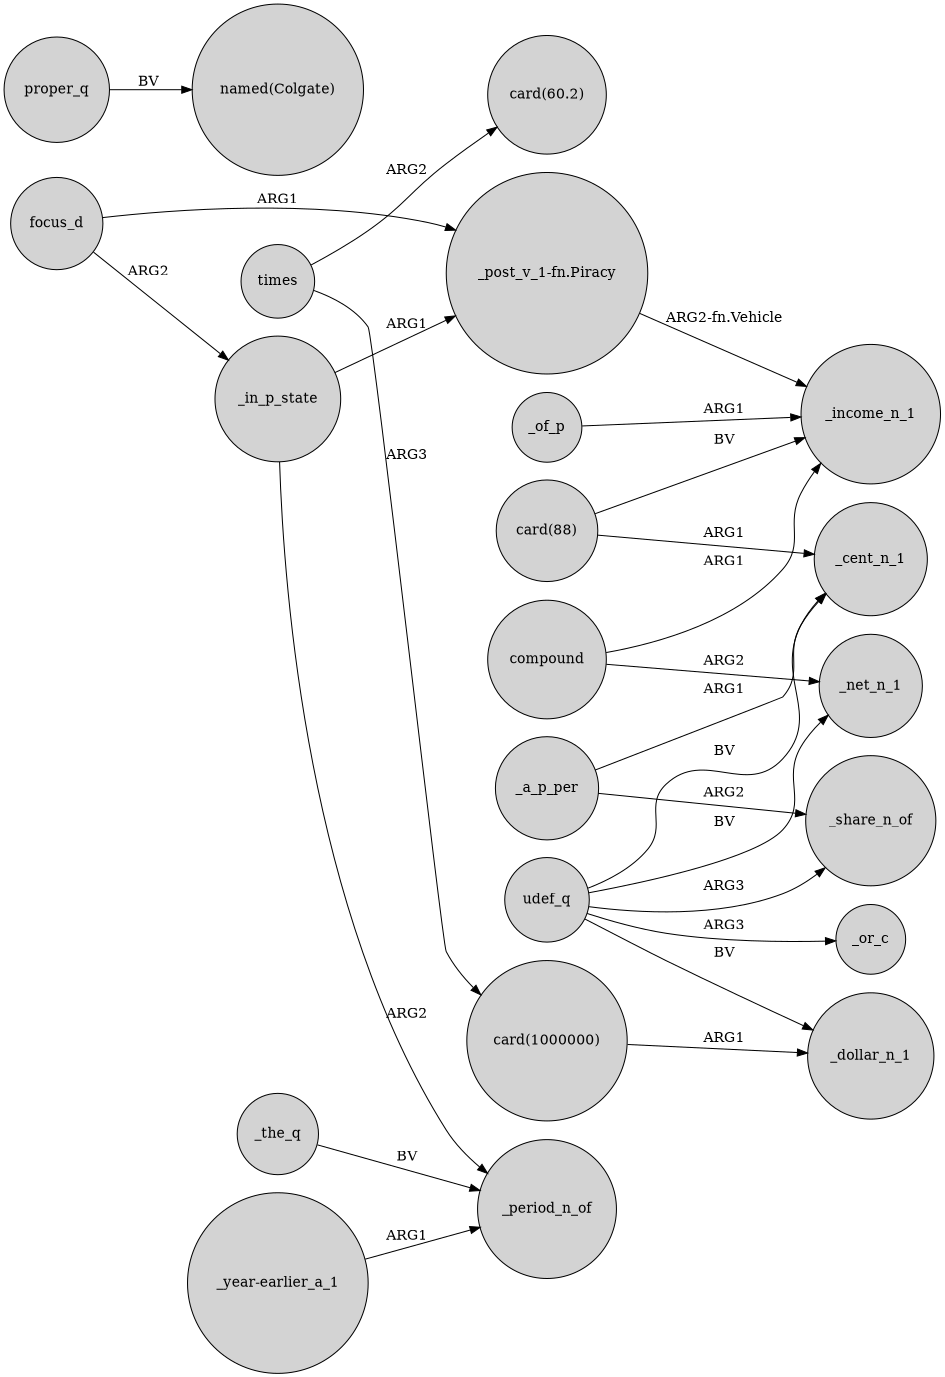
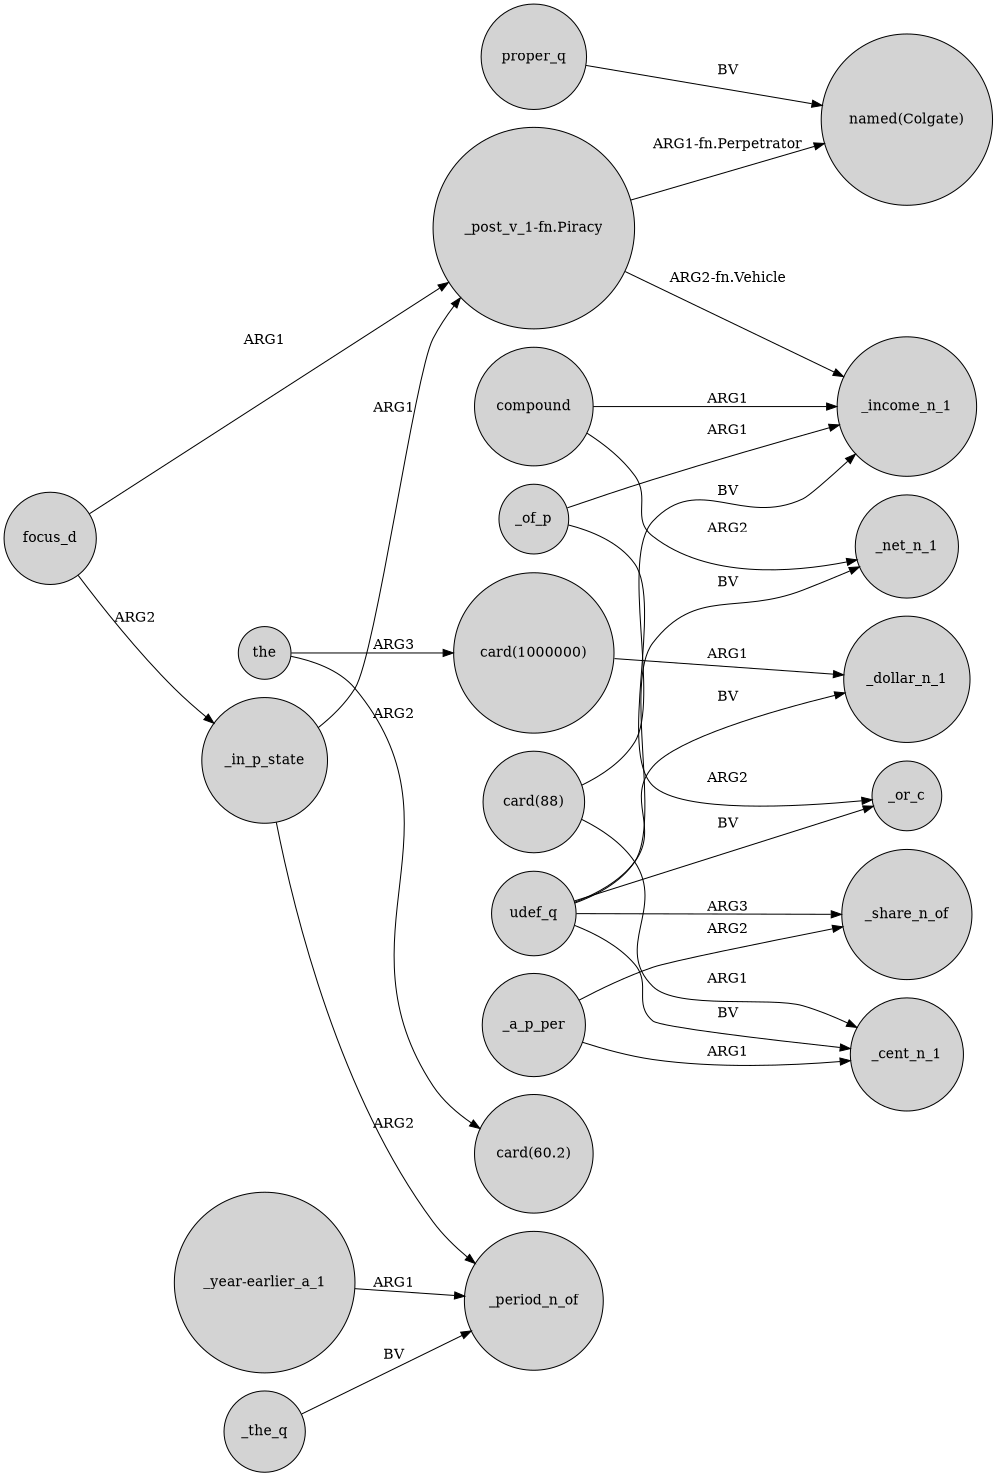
edge "_post_v_1-fn.Piracy" -> "named(Colgate)": added, label "ARG1-fn.Perpetrator"
node "times": label "times" -> "the"
edge "_of_p" -> "_or_c": added, label "ARG2"
edge "udef_q" -> "_or_c": label "ARG3" -> "BV"
